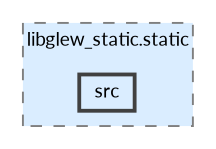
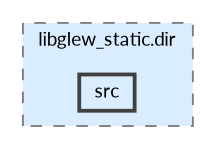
cluster "libglew_static.static": label "libglew_static.static" -> "libglew_static.dir"
